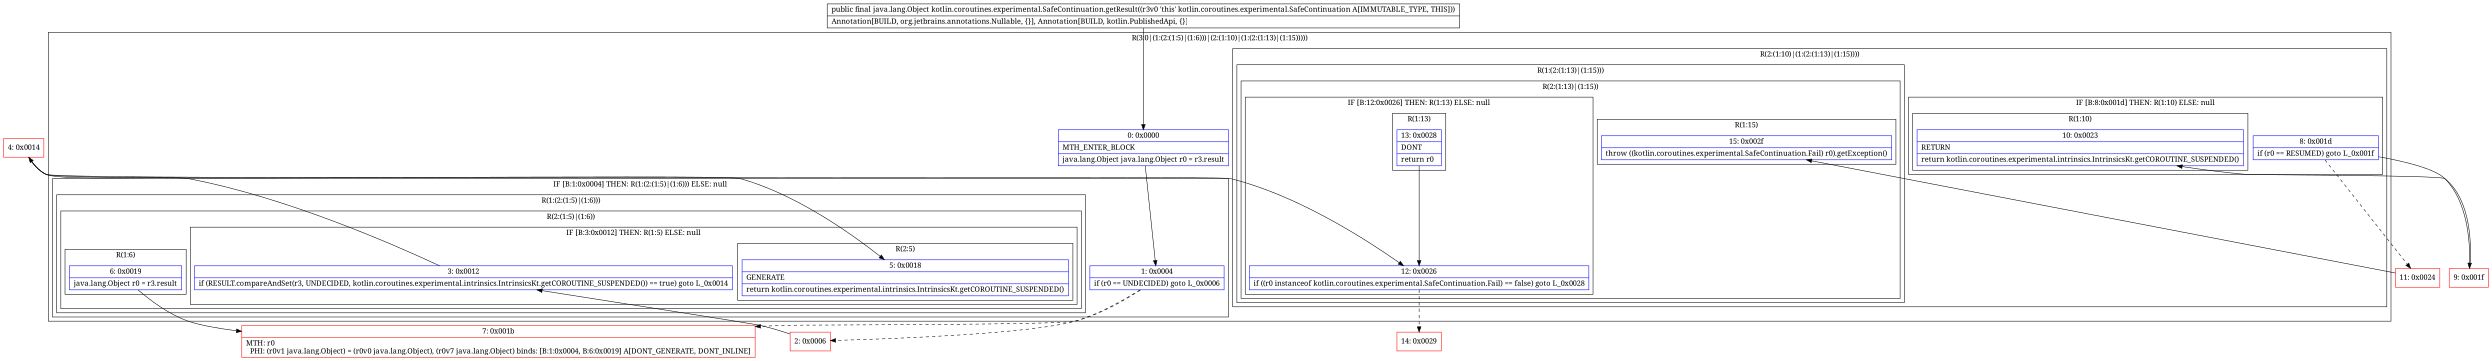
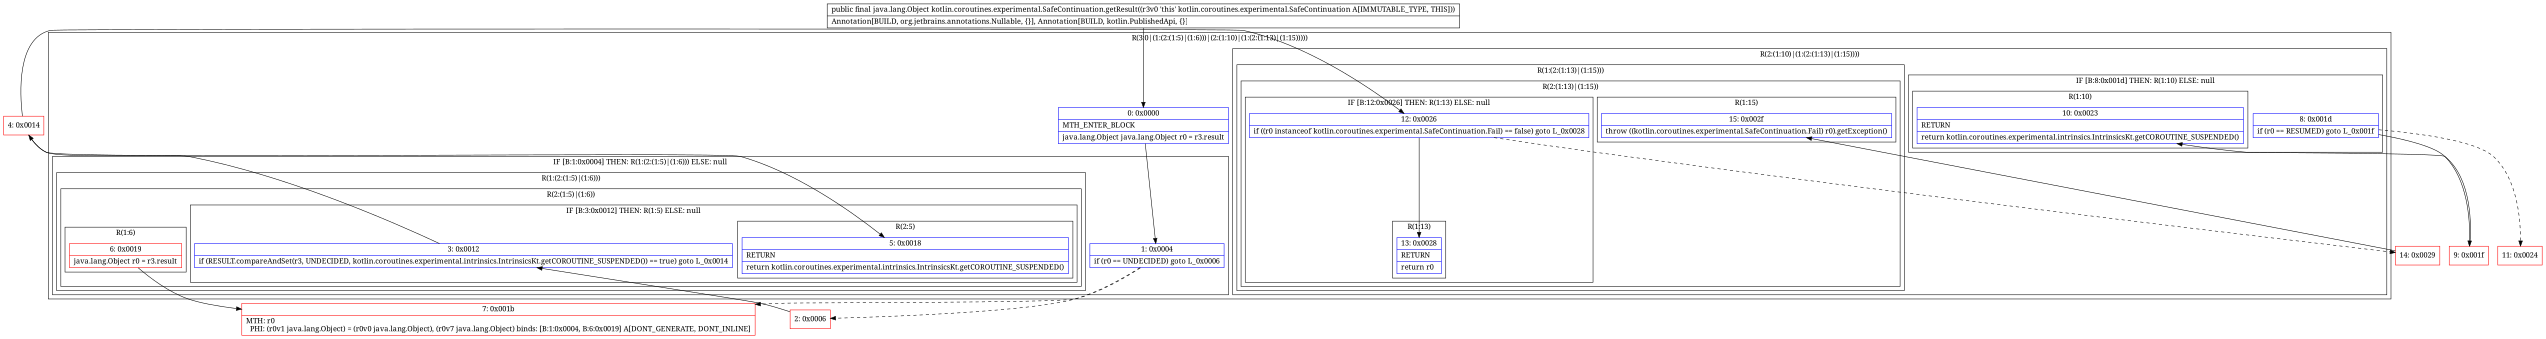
node "13: 0x0028": text "DONT" -> "RETURN"
edge "13: 0x0028" -> "12: 0x0026": reversed
edge "11: 0x0024" -> "15: 0x002f": now "14: 0x0029" -> "15: 0x002f"
node "6: 0x0019": color blue -> red
node "5: 0x0018": text "GENERATE" -> "RETURN"
